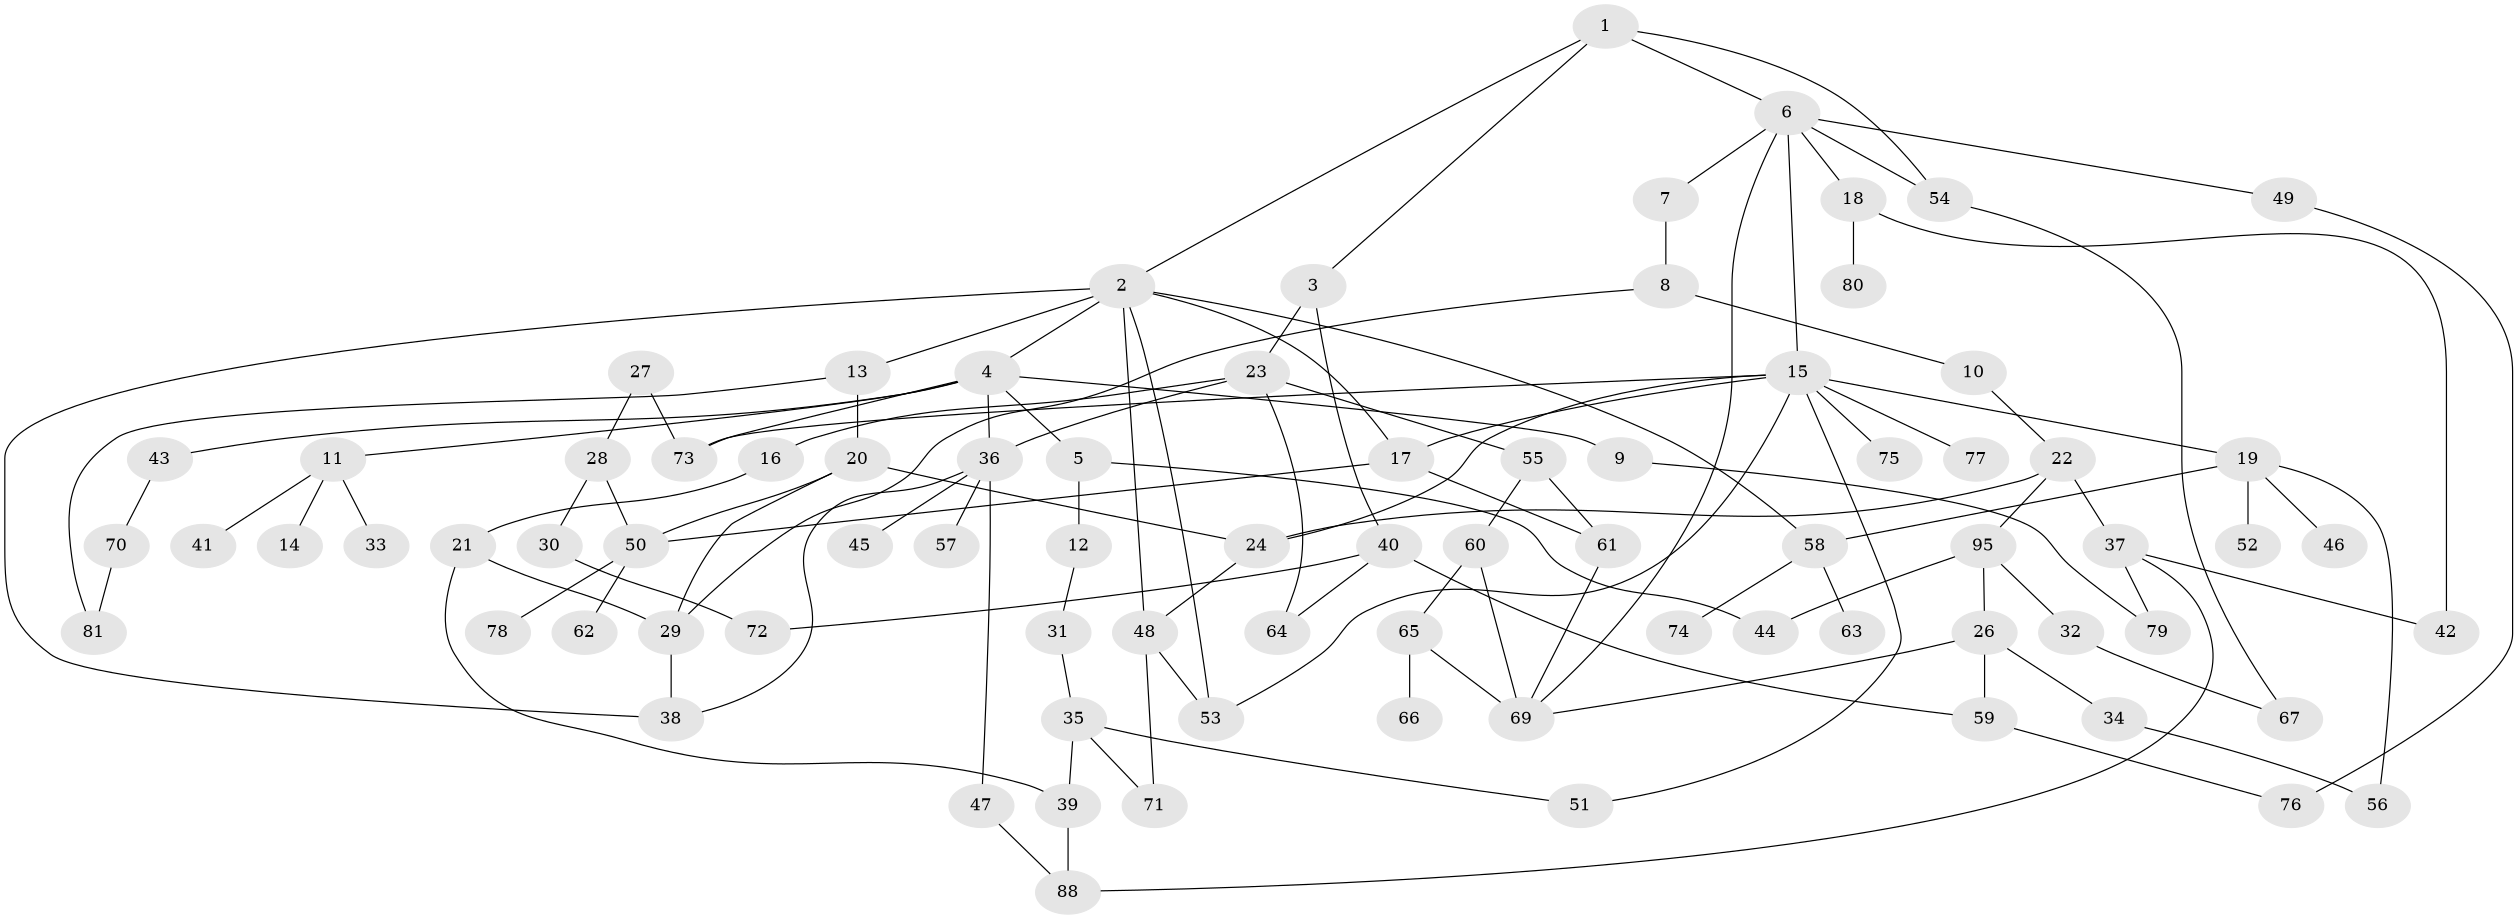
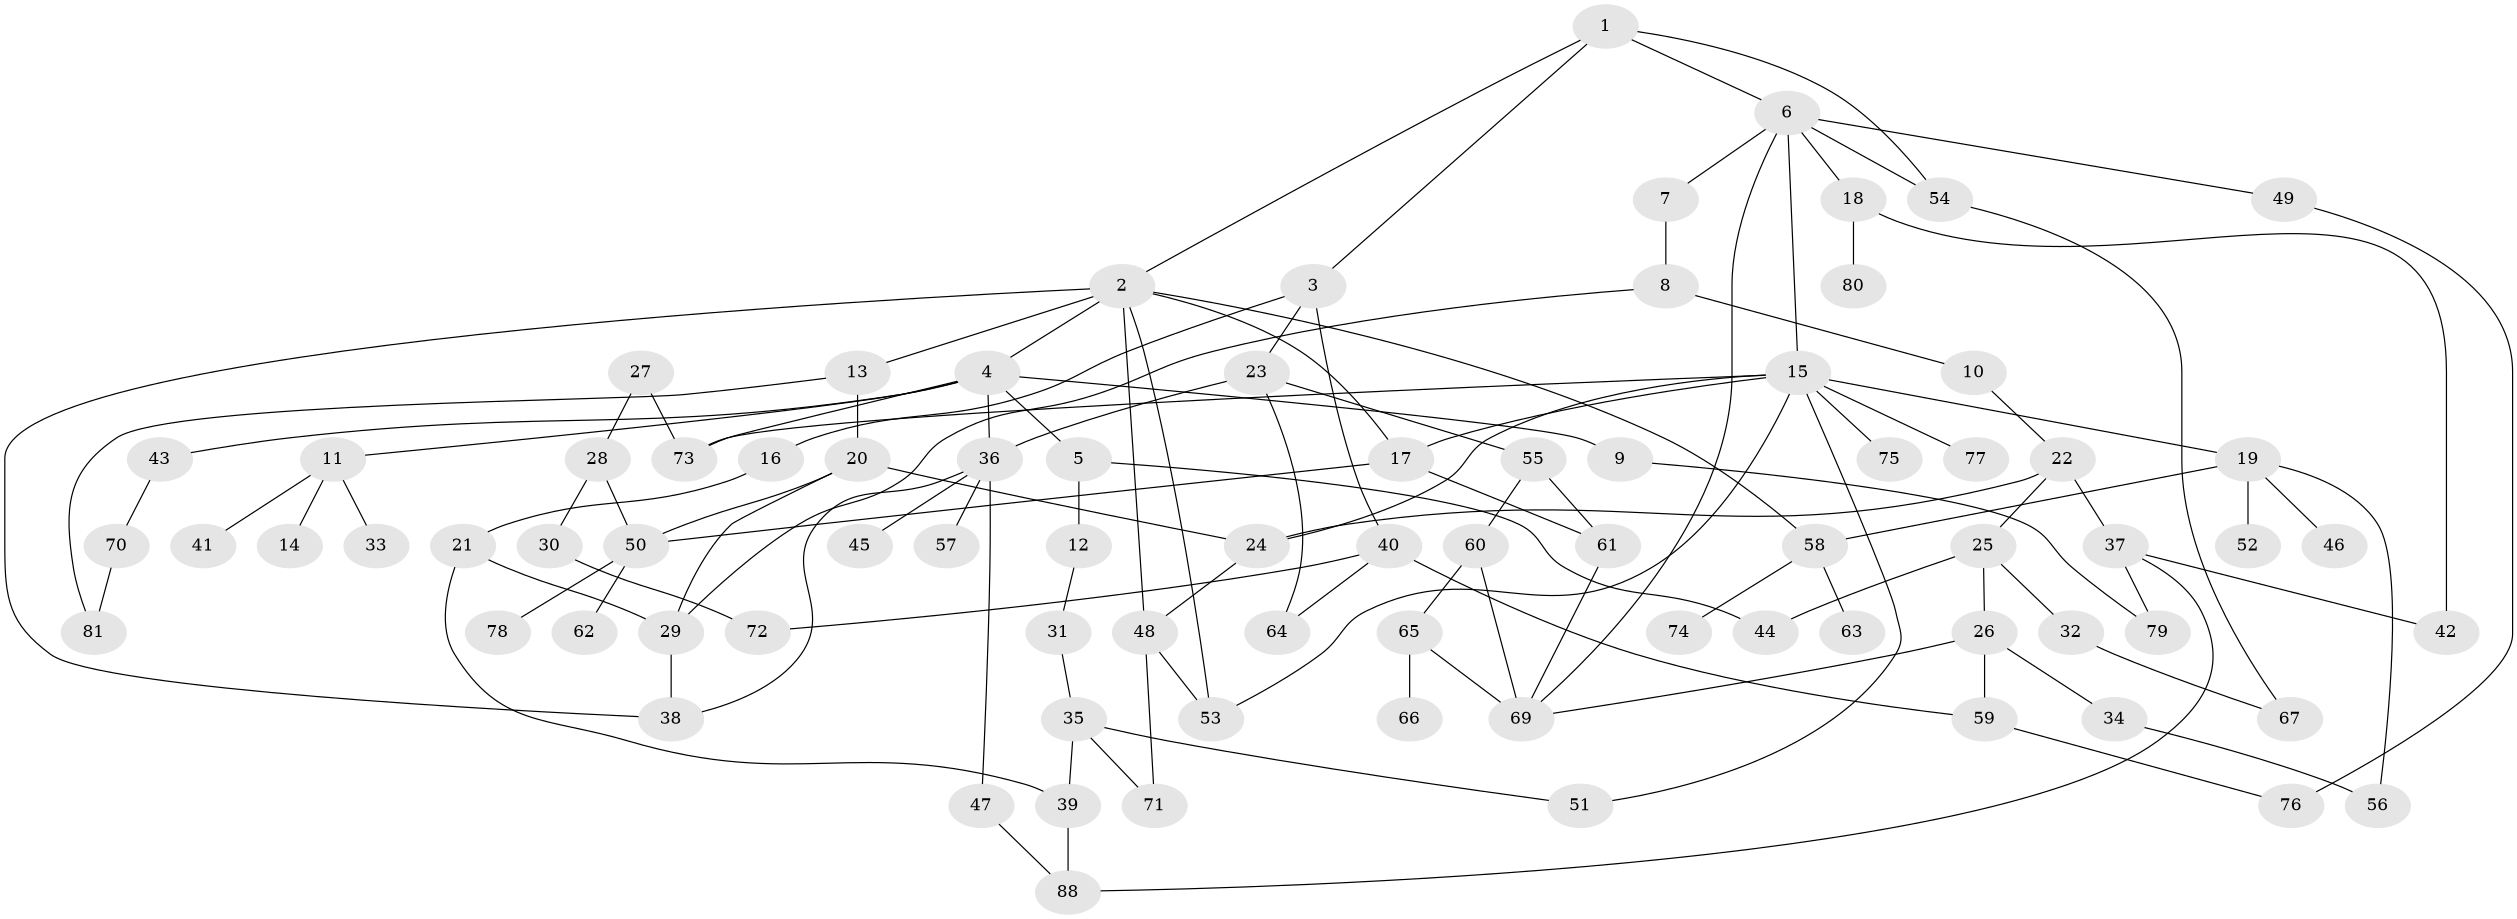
edge "23" -- "16": now "3" -- "16"
node "95": label "95" -> "25"
